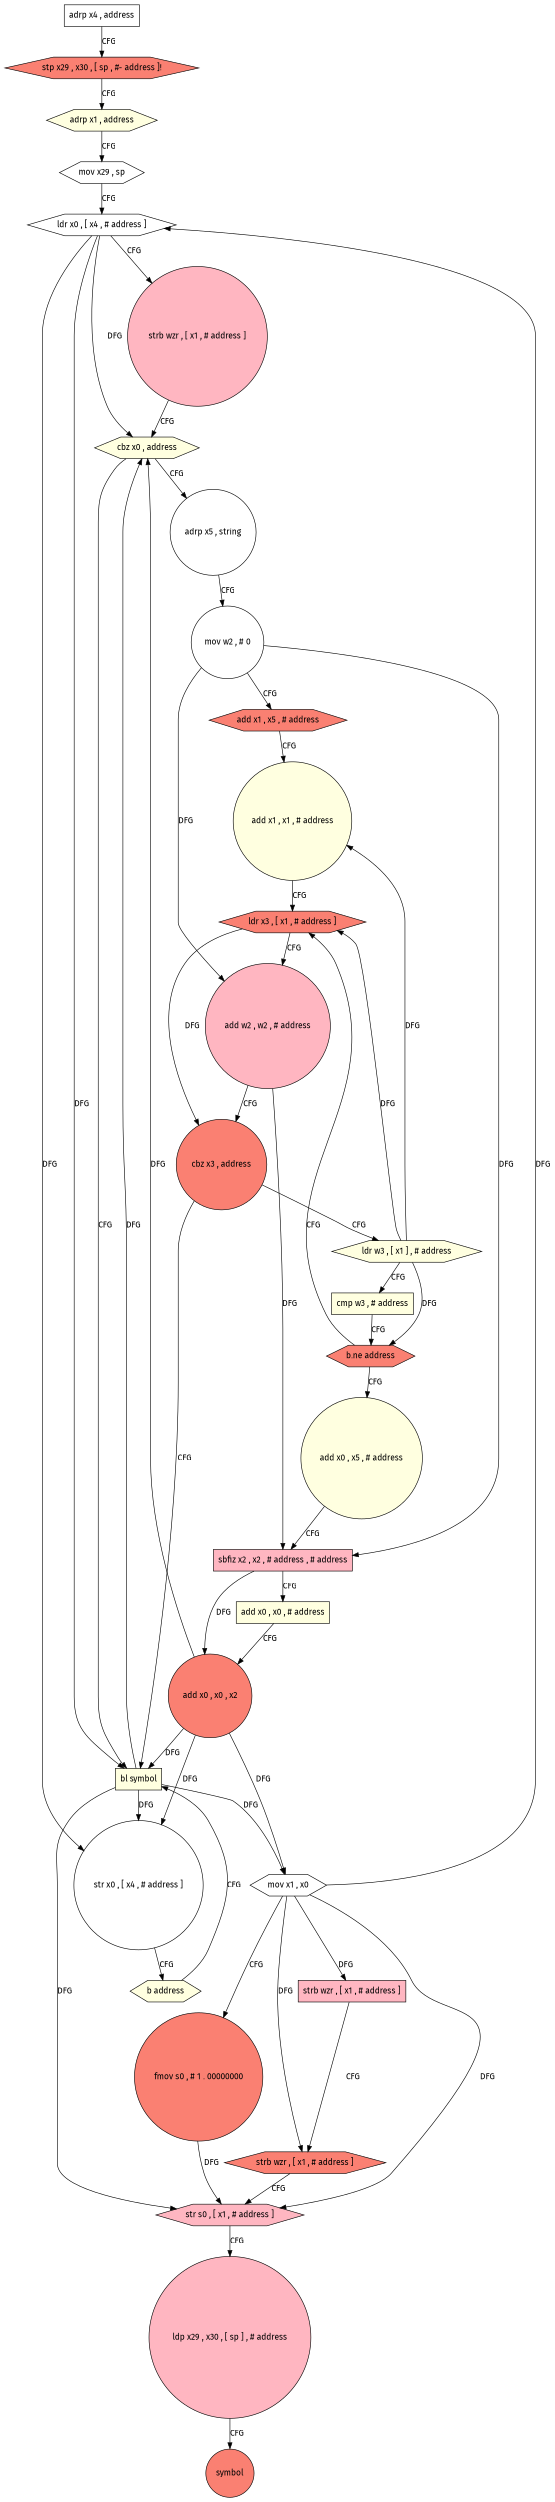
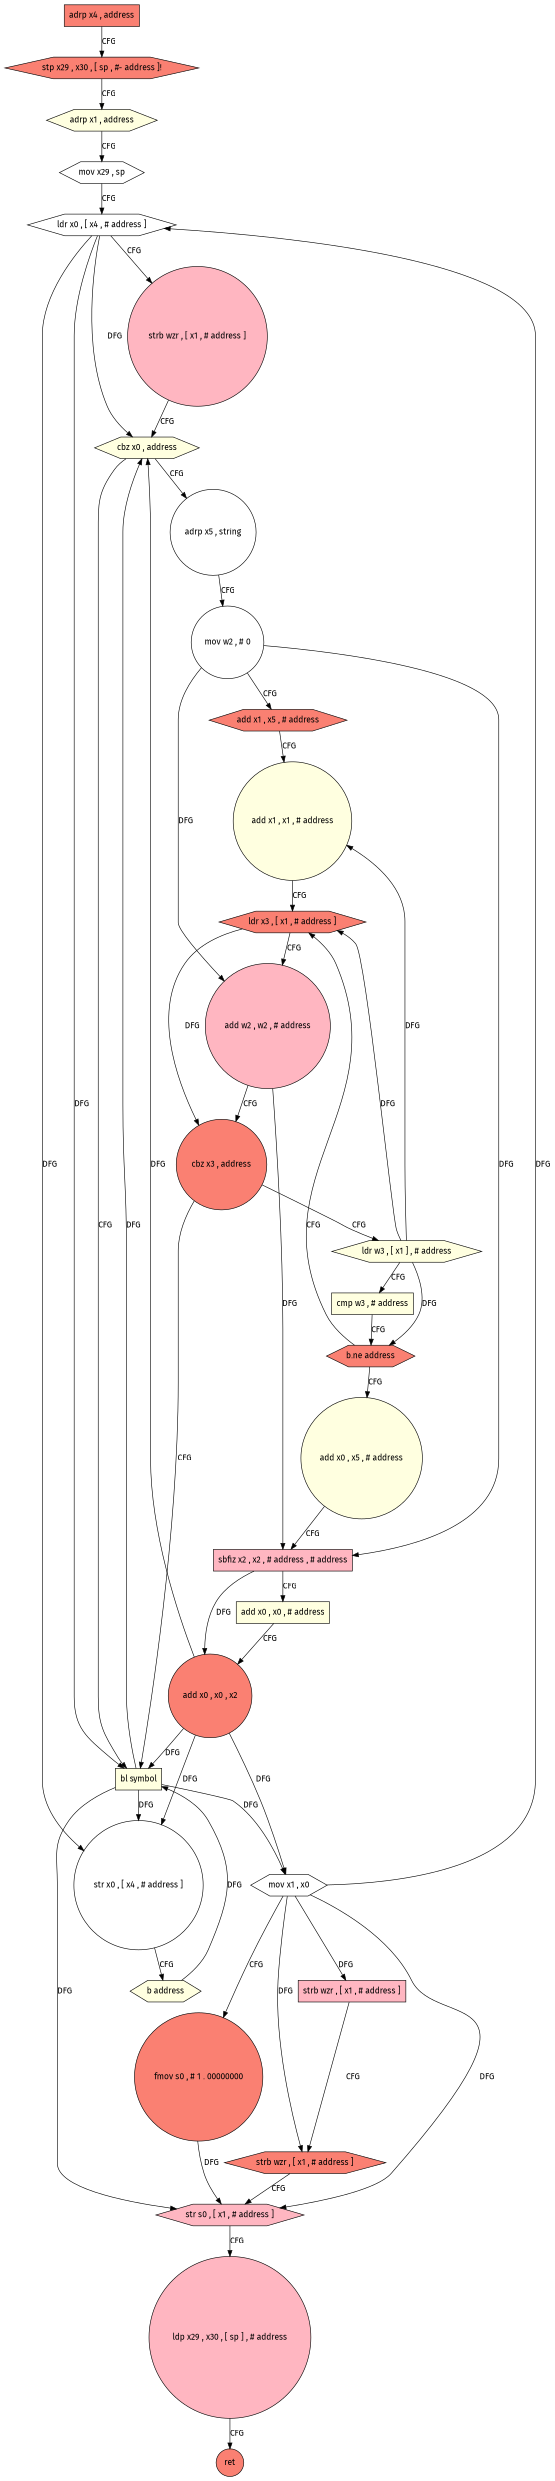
node "adrp x4 , address": fillcolor white -> salmon
edge "b address" -> "bl symbol": label "CFG" -> "DFG"
node "symbol": label "symbol" -> "ret"
